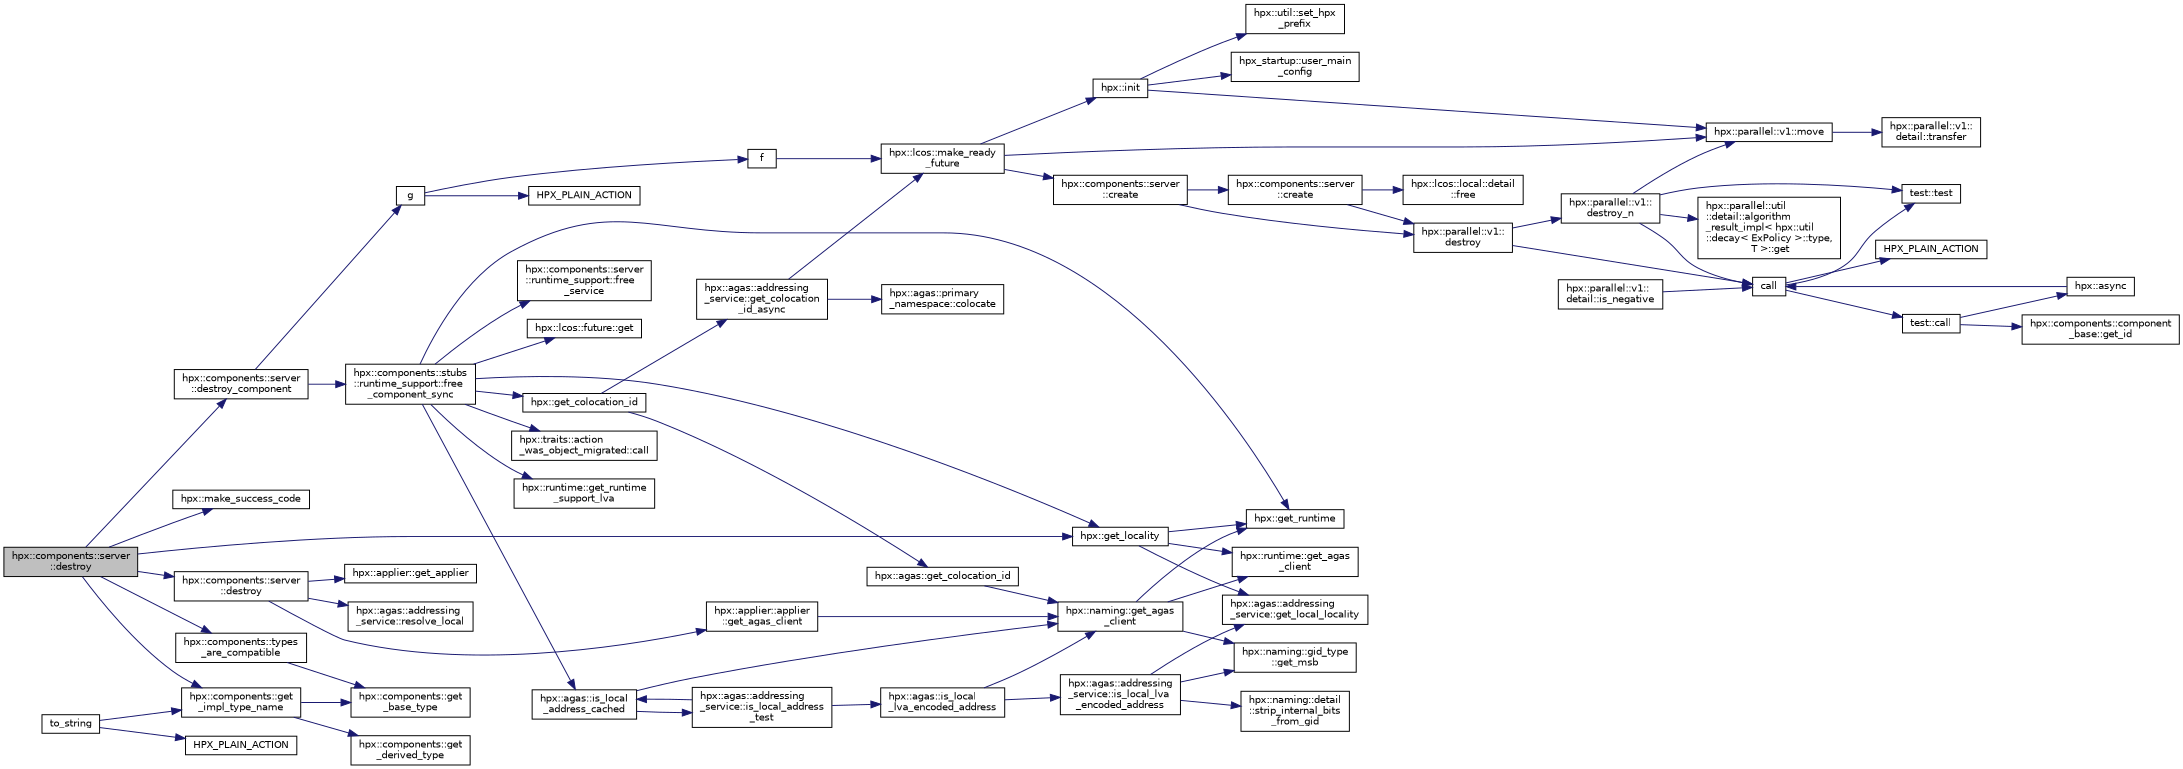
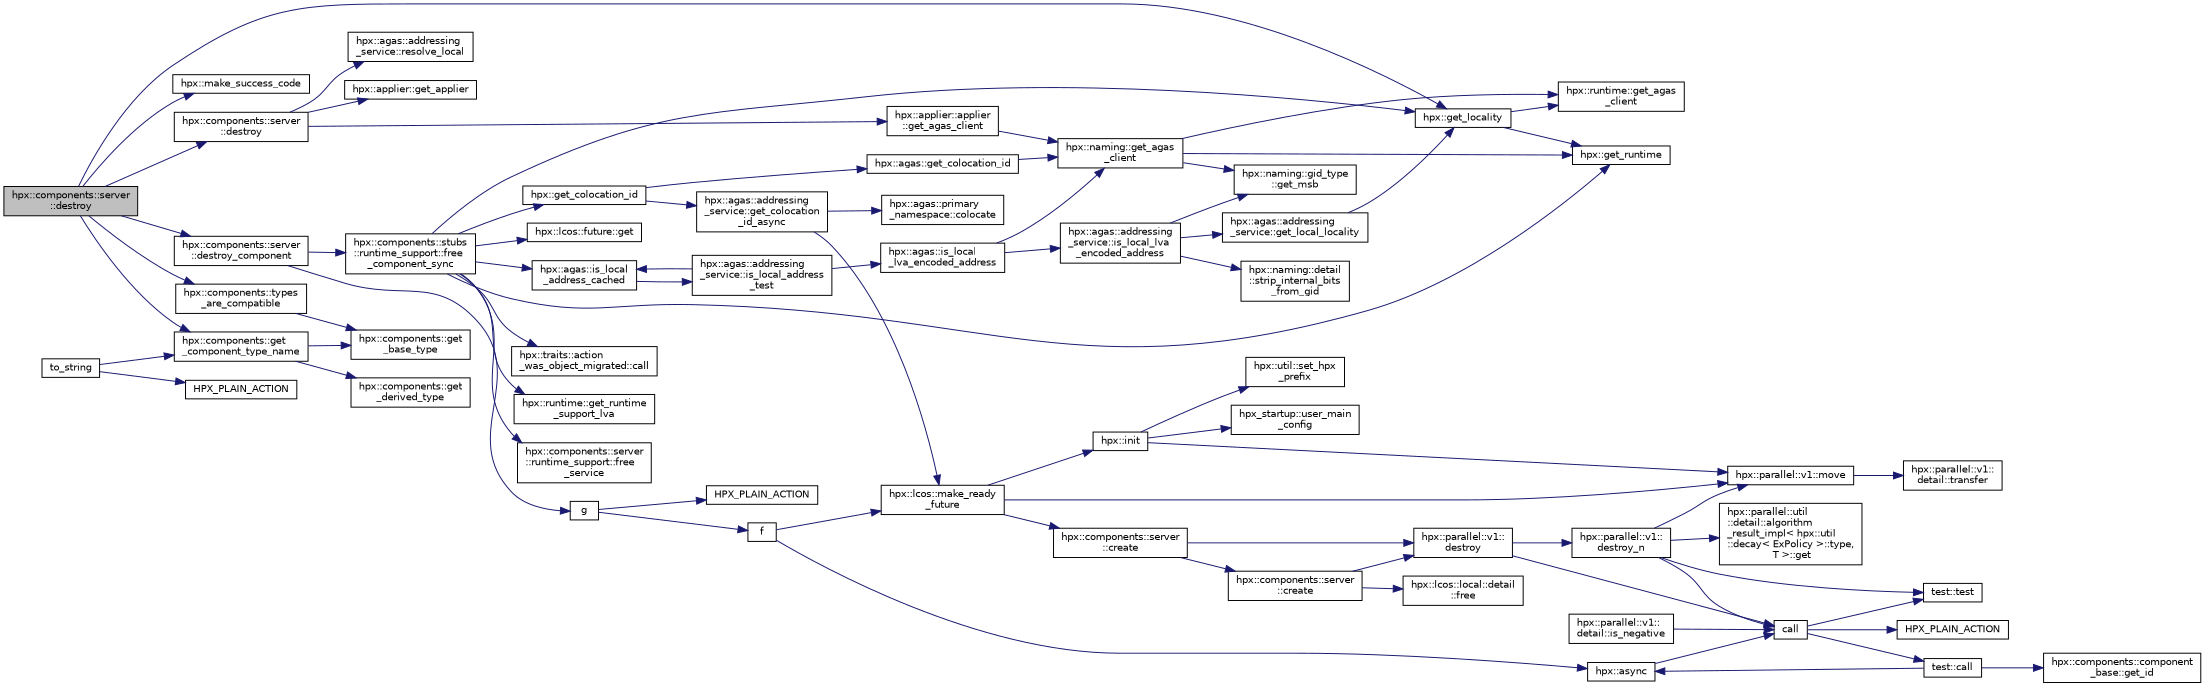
edge "hpx::get_locality" -> "hpx::agas::addressing _service::get_local_locality": reversed
edge "hpx::agas::is_local _address_cached" -> "hpx::naming::get_agas _client": removed
edge "f" -> "hpx::async": added
node "hpx::components::get _impl_type_name": label "hpx::components::get _impl_type_name" -> "hpx::components::get _component_type_name"
